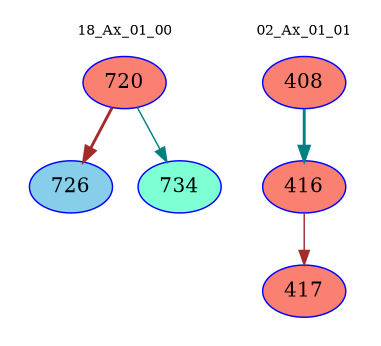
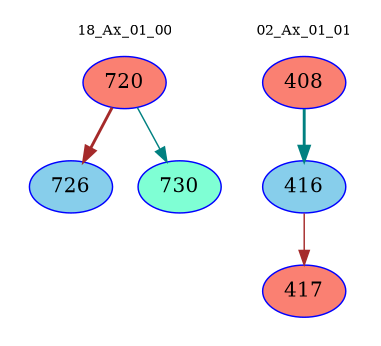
node "734": label "734" -> "730"
node "416": fillcolor salmon -> skyblue
